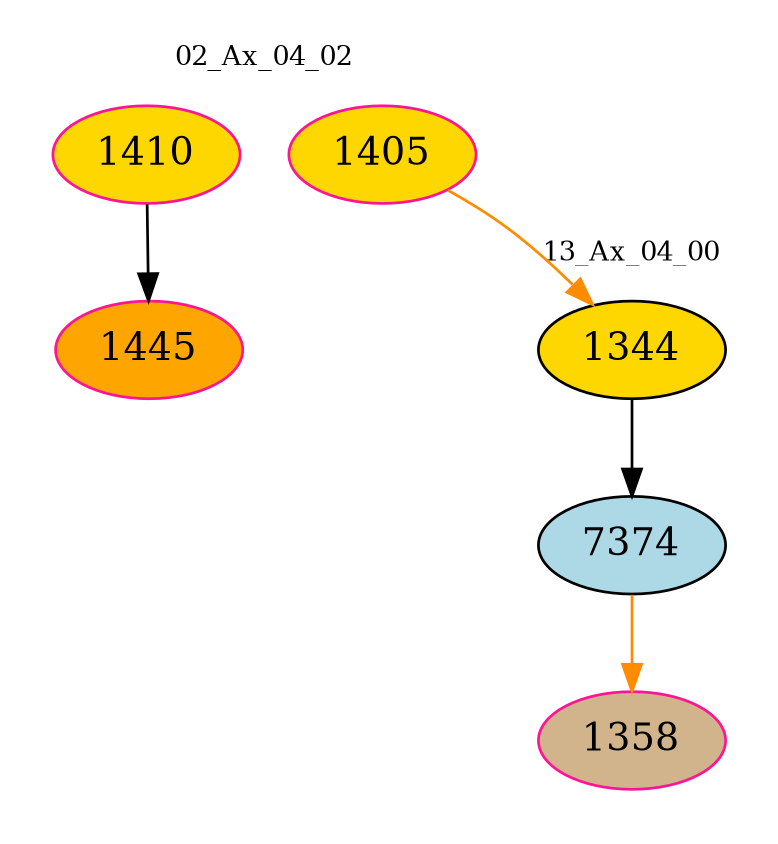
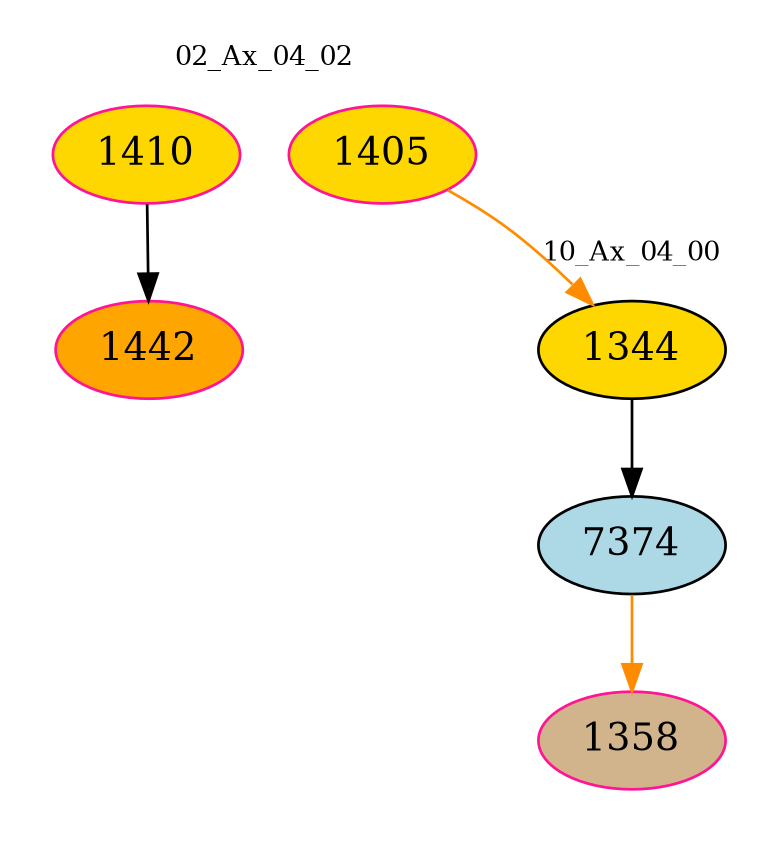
cluster "13_Ax_04_00": label "13_Ax_04_00" -> "10_Ax_04_00"
node "1445": label "1445" -> "1442"
